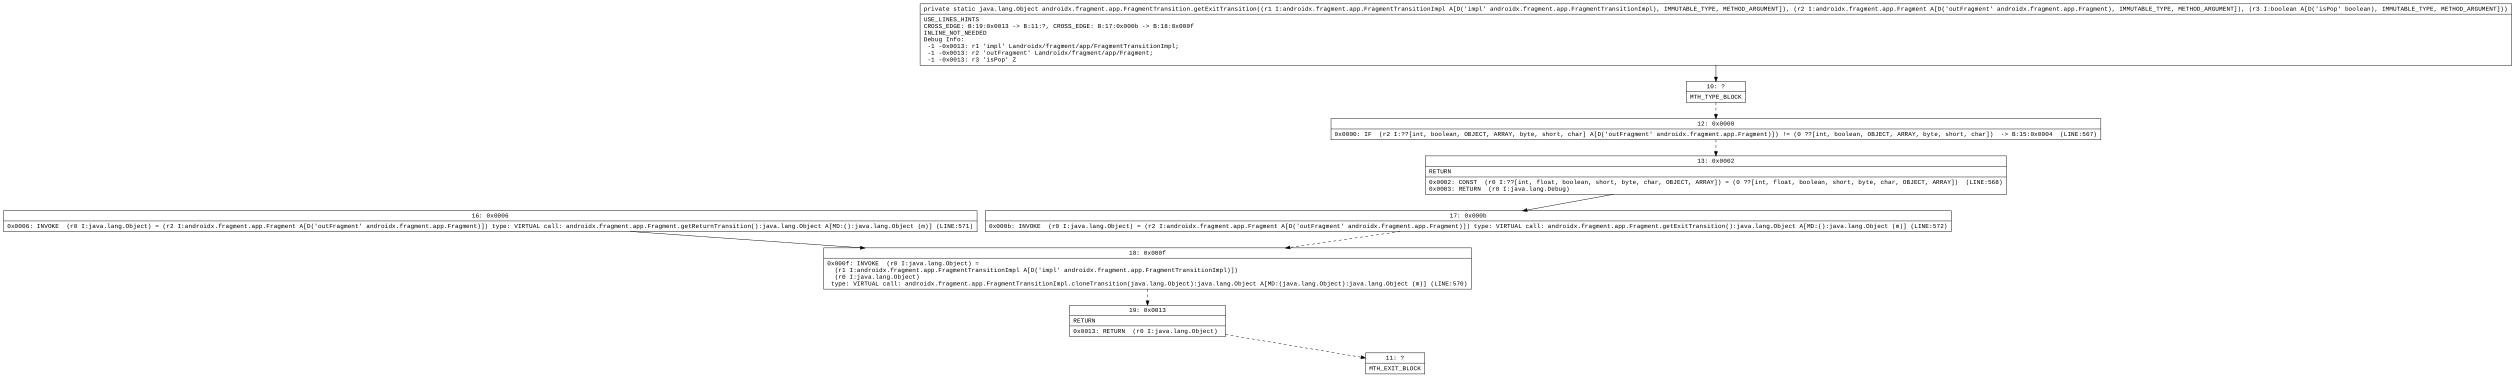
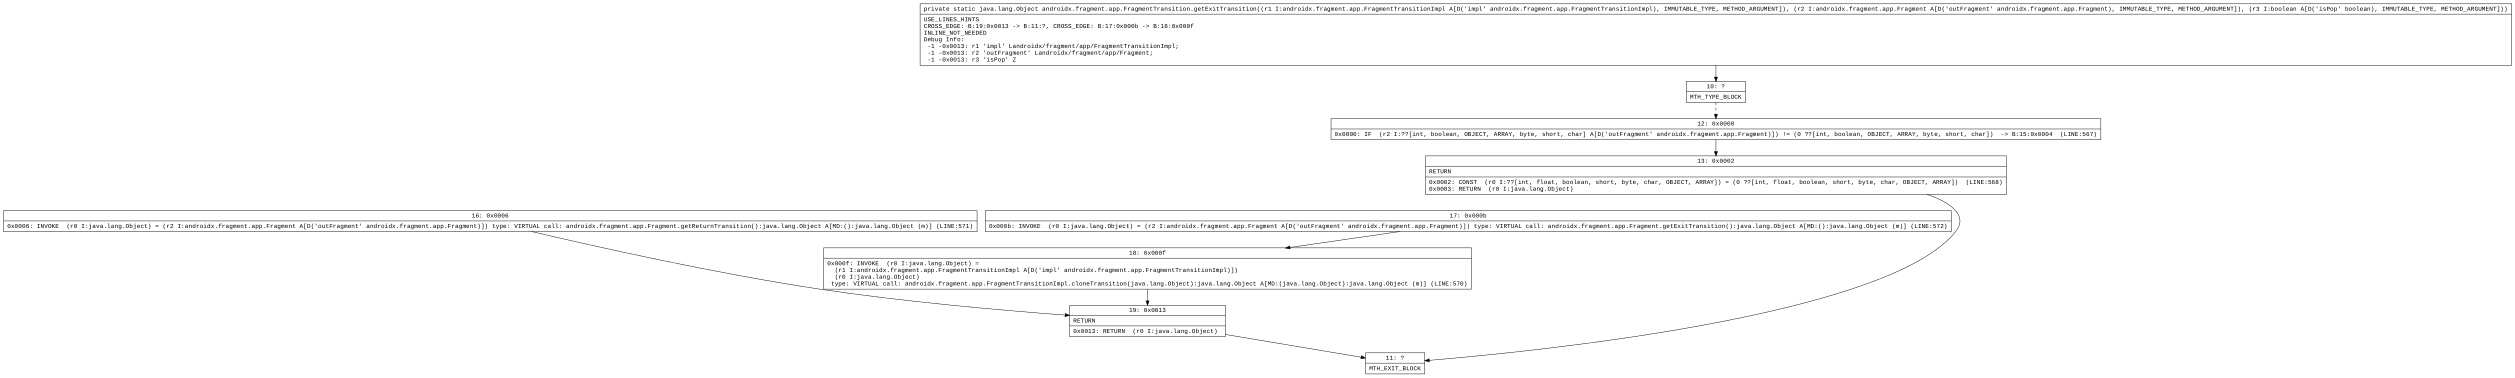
edge "12: 0x0000" -> "13: 0x0002": style dashed -> solid
node "13: 0x0002": text "0x0003: RETURN  (r0 I:java.lang.Debug)" -> "0x0003: RETURN  (r0 I:java.lang.Object)"
edge "13: 0x0002" -> "17: 0x000b": now "13: 0x0002" -> "11: ?"
edge "17: 0x000b" -> "18: 0x000f": style dashed -> solid
edge "16: 0x0006" -> "18: 0x000f": now "16: 0x0006" -> "19: 0x0013"
edge "18: 0x000f" -> "19: 0x0013": style dashed -> solid
edge "19: 0x0013" -> "11: ?": style dashed -> solid
